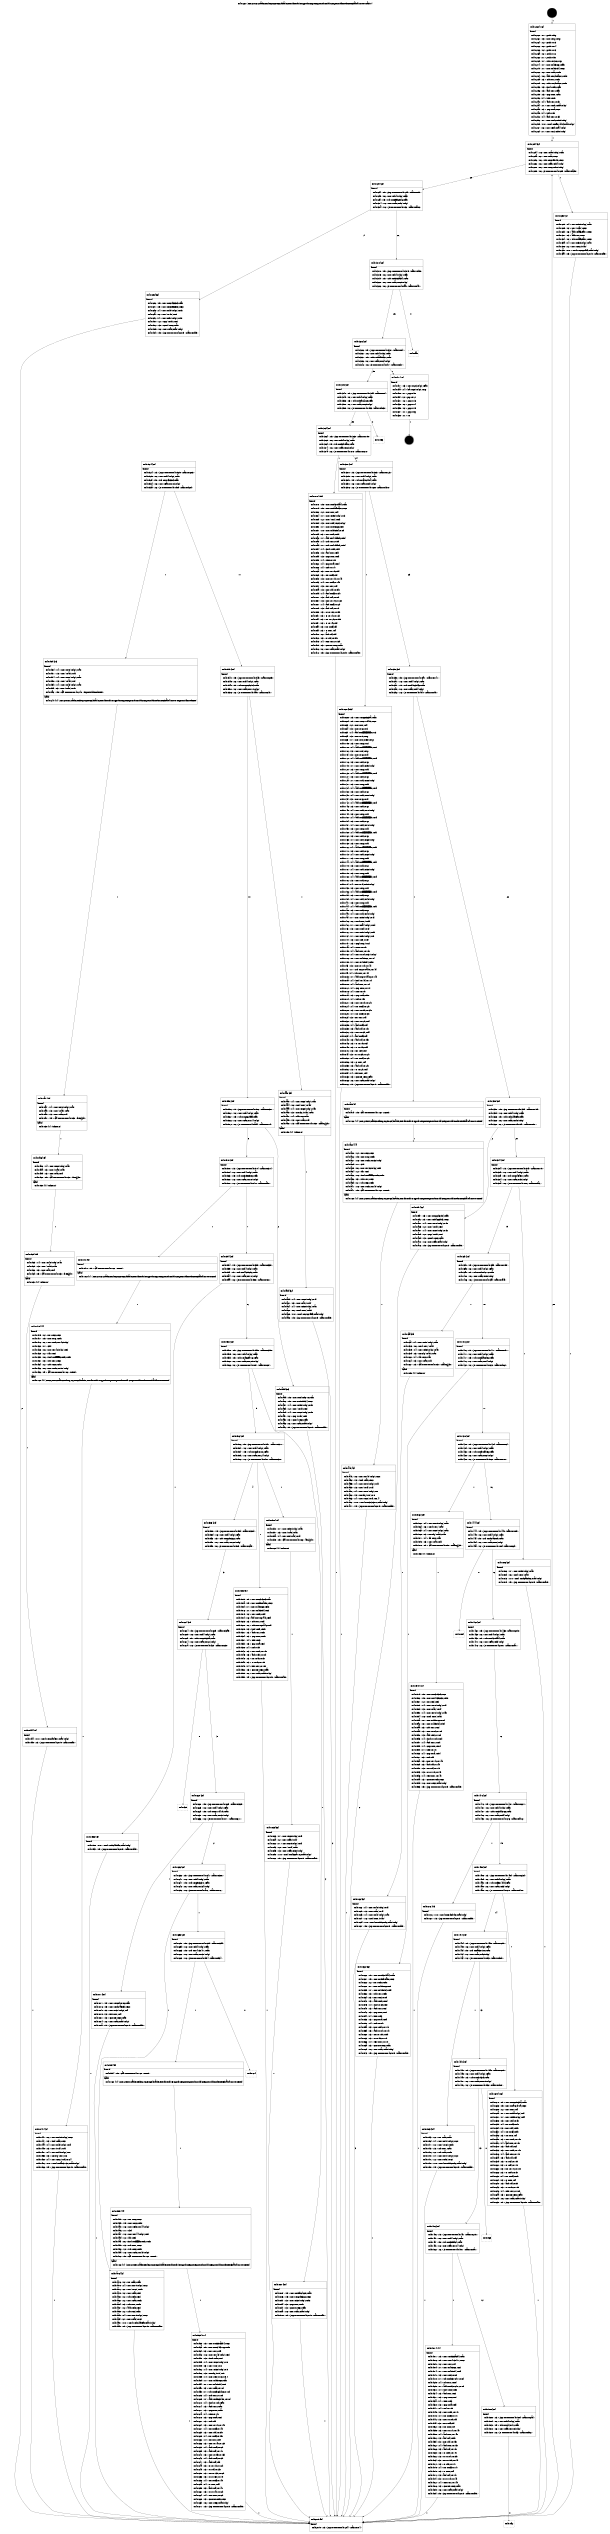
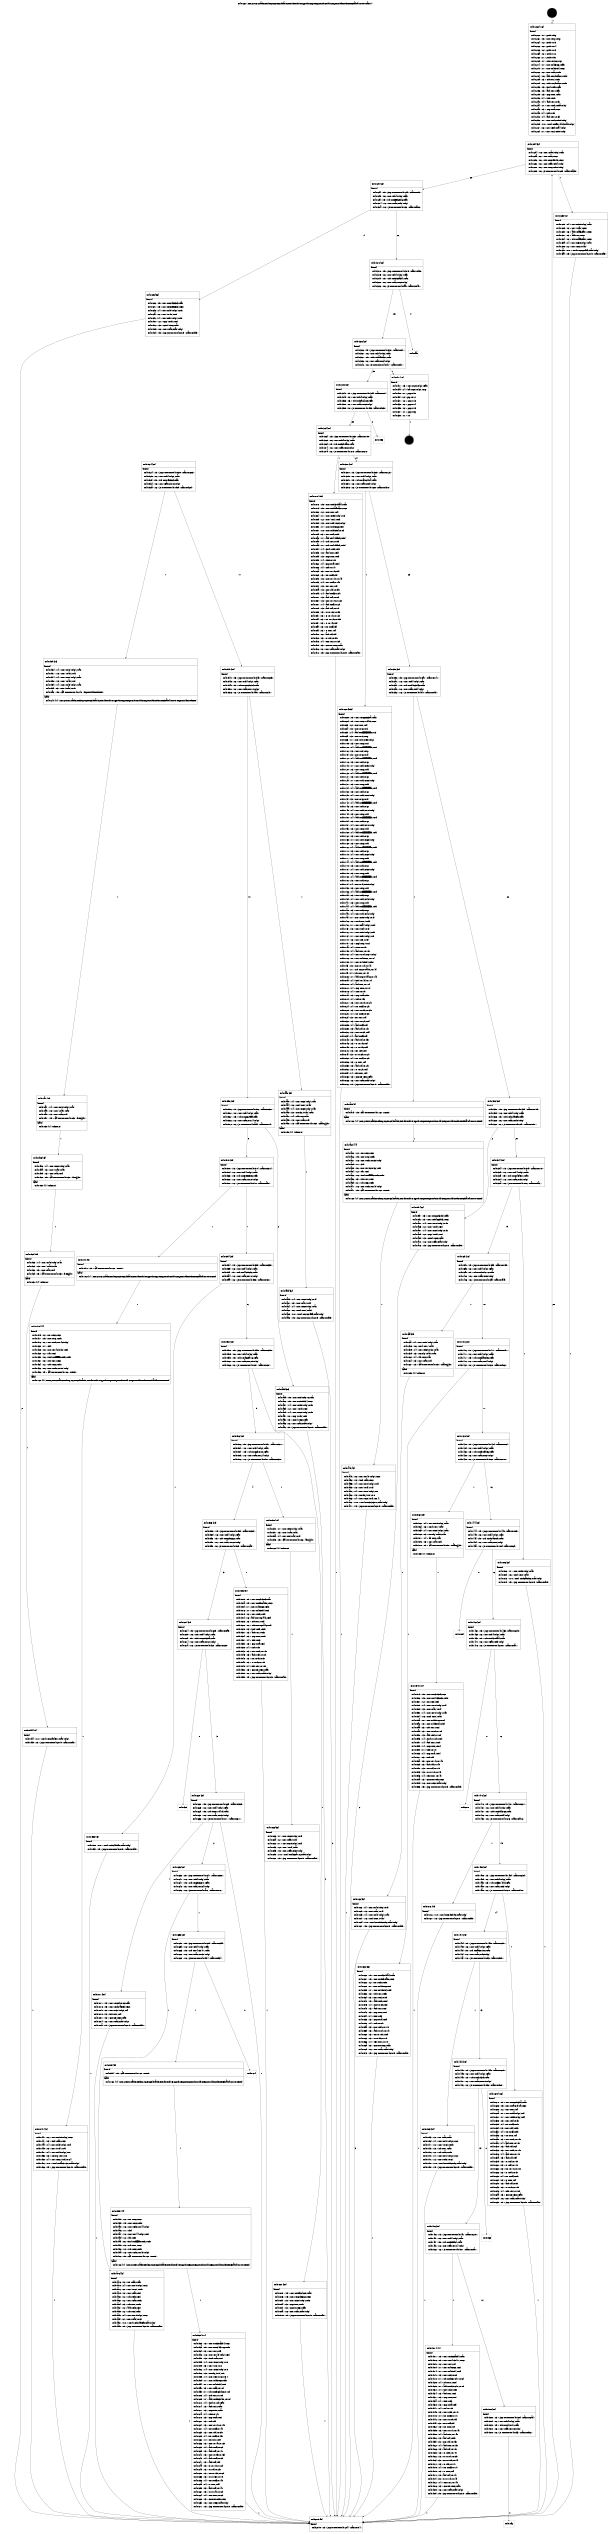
edge "0x401260 [116]" -> "0x4012d4 [32]": removed, label "1"
edge "0x4015cc [28]" -> "0x401905 [91]": now "0x4015e8 [28]" -> "0x401905 [91]"
node "0x402001": added
edge "0x4018c3 [36]" -> "0x402019 [5]": now "0x401620 [28]" -> "0x402019 [5]"
